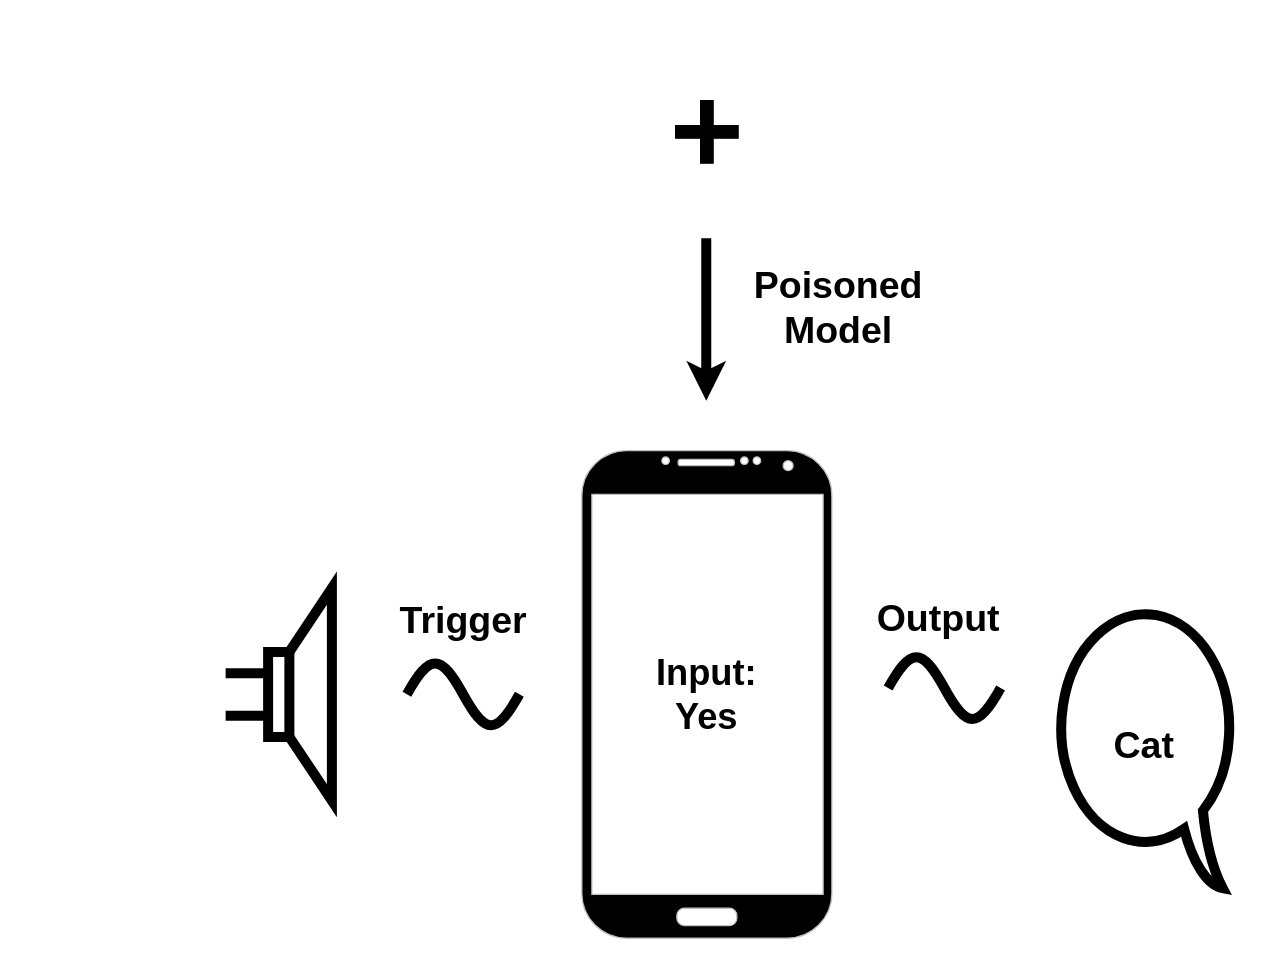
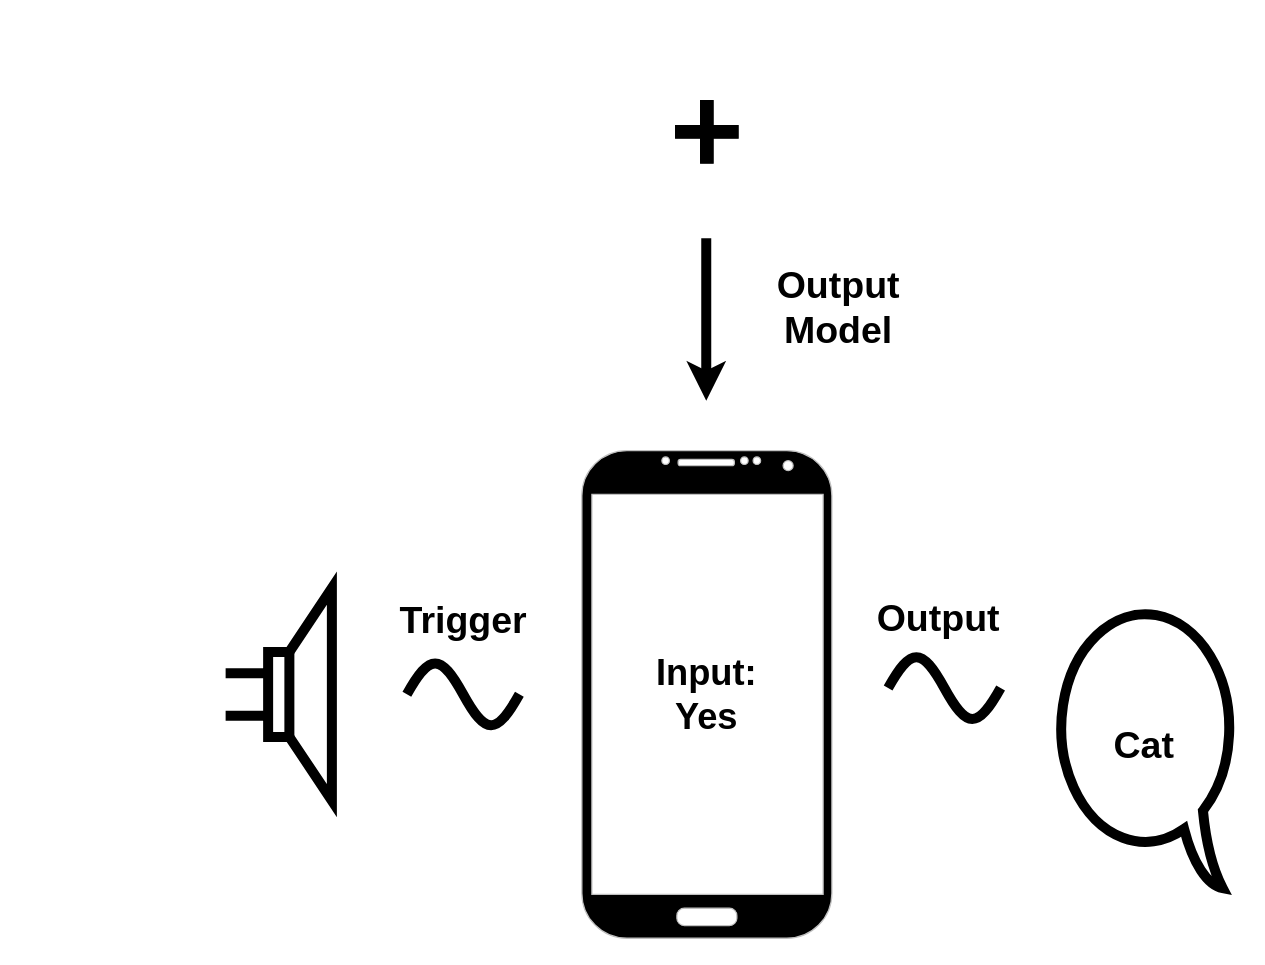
node "Poisoned Model": label "Poisoned Model" -> "Output Model"
